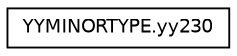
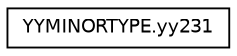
node "YYMINORTYPE.yy230": label "YYMINORTYPE.yy230" -> "YYMINORTYPE.yy231"
